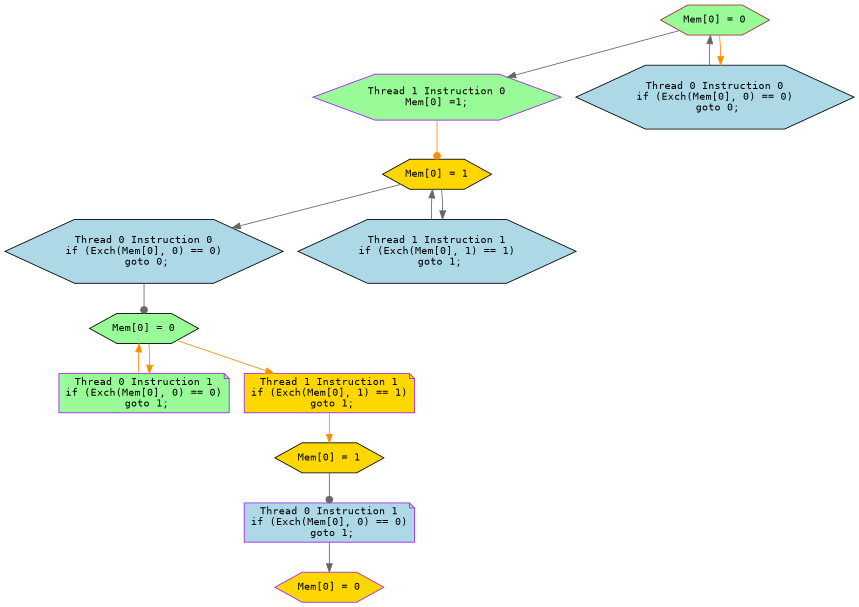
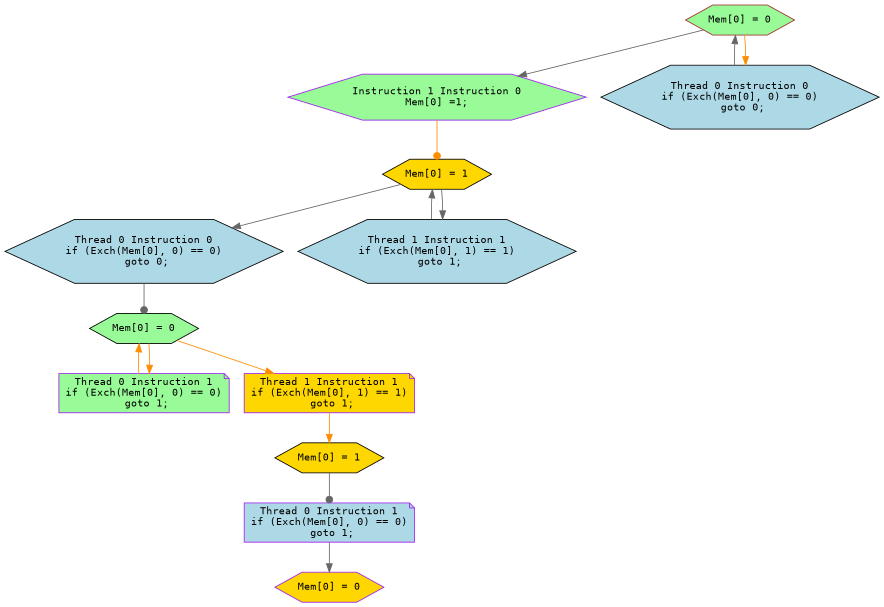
node "Thread 1 Instruction 0 Mem[0] =1;": label "Thread 1 Instruction 0 Mem[0] =1;" -> "Instruction 1 Instruction 0 Mem[0] =1;"
